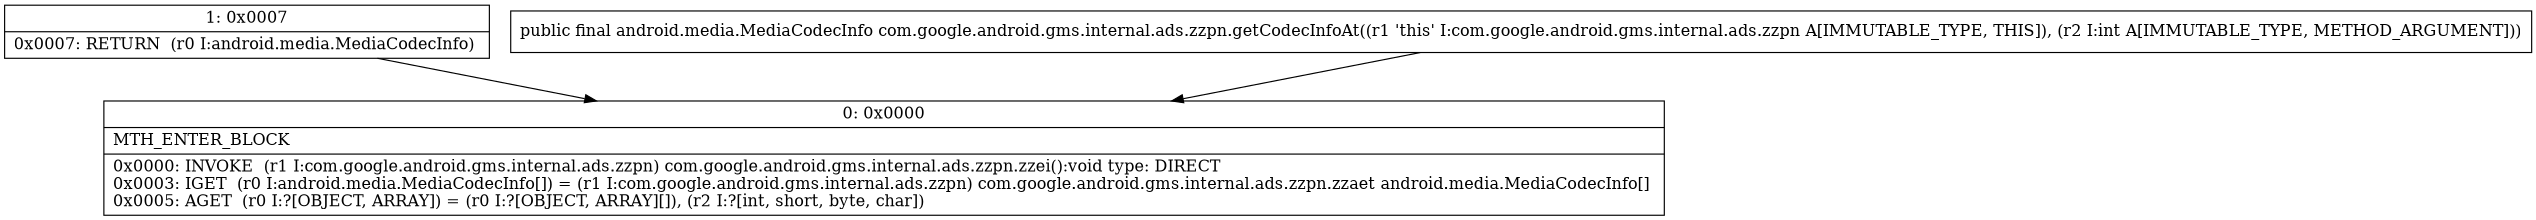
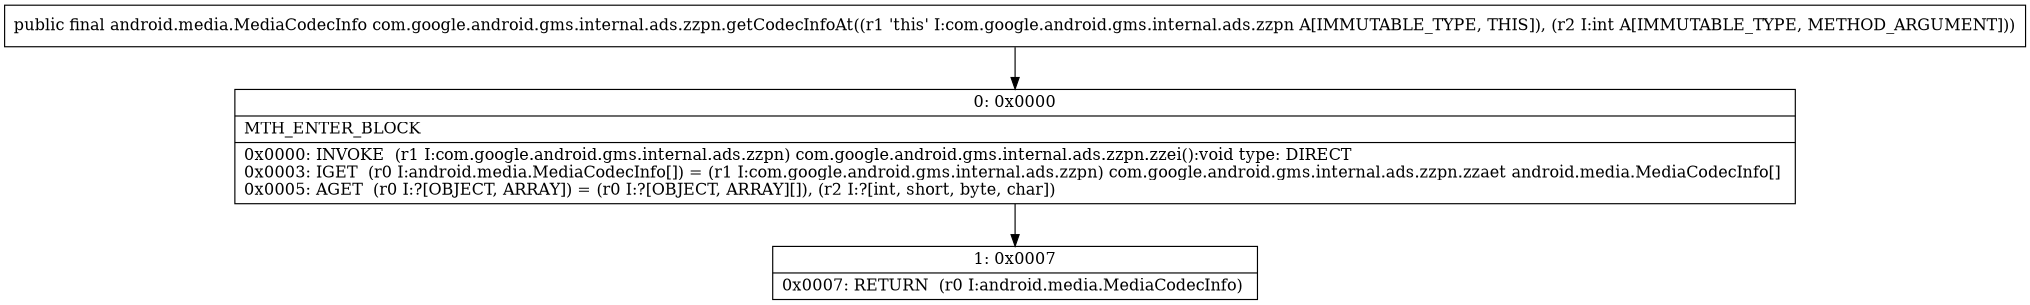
edge "1: 0x0007" -> "0: 0x0000": reversed
